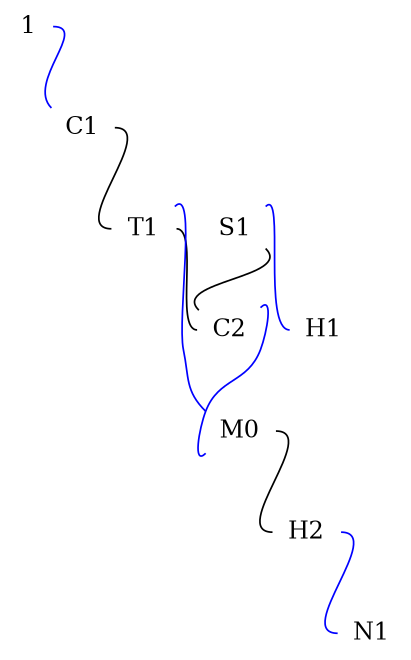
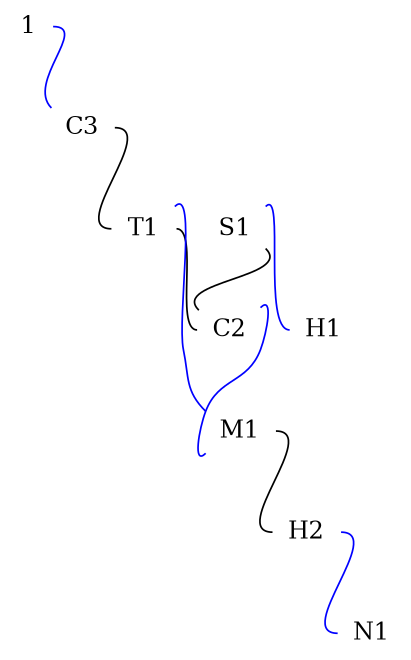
node "C1": label "C1" -> "C3"
node "M0": label "M0" -> "M1"
